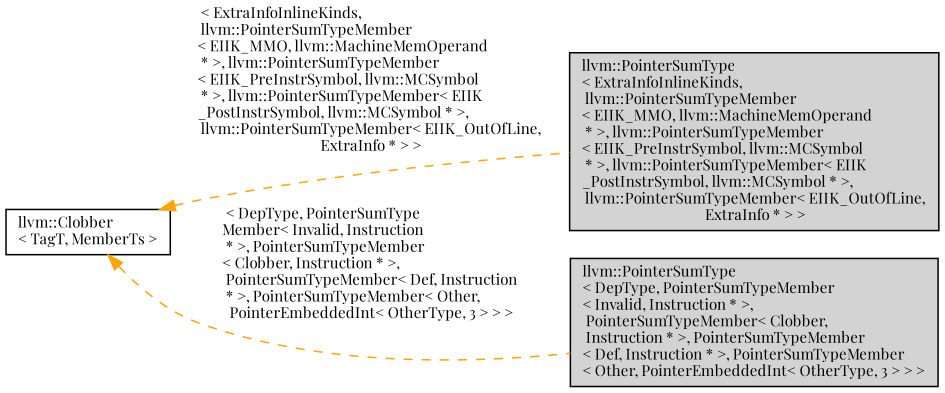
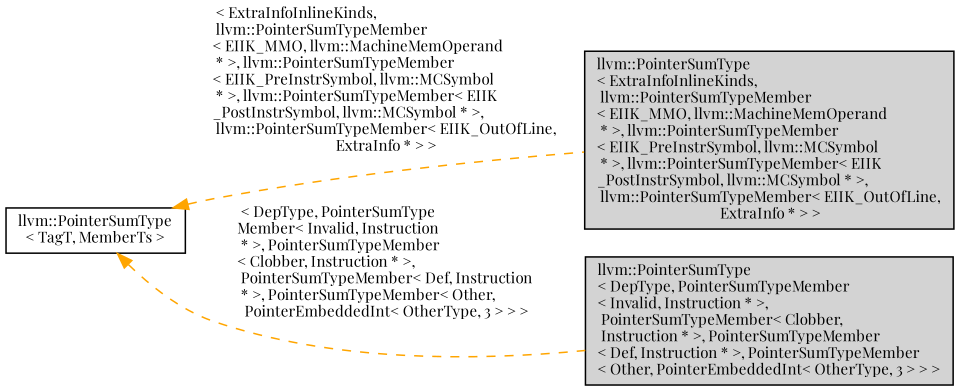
node "llvm::Clobber < TagT, MemberTs >": label "llvm::Clobber < TagT, MemberTs >" -> "llvm::PointerSumType < TagT, MemberTs >"
